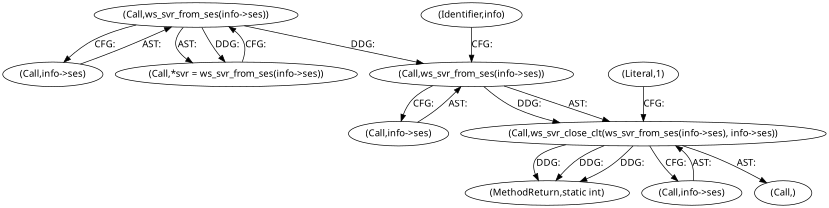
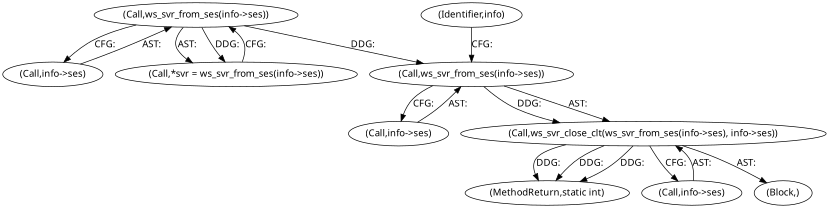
node "(Literal,1)": removed
node "(Call,)": label "(Call,)" -> "(Block,)"
